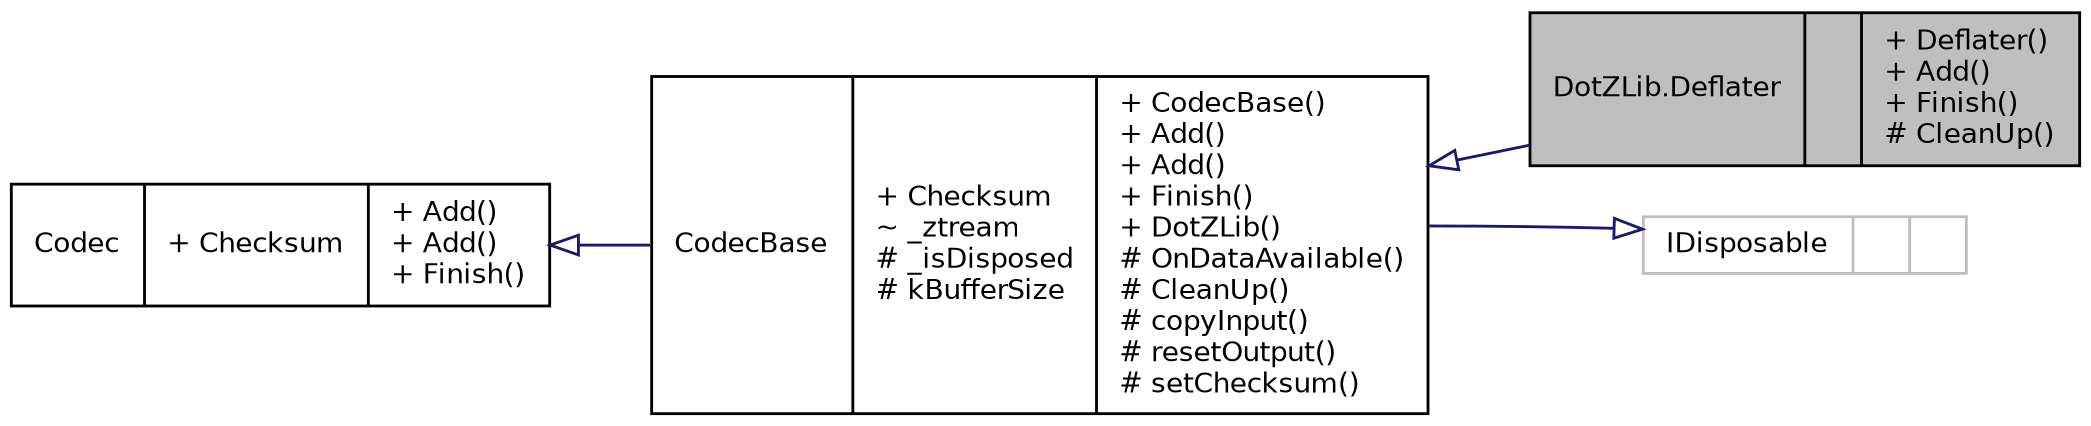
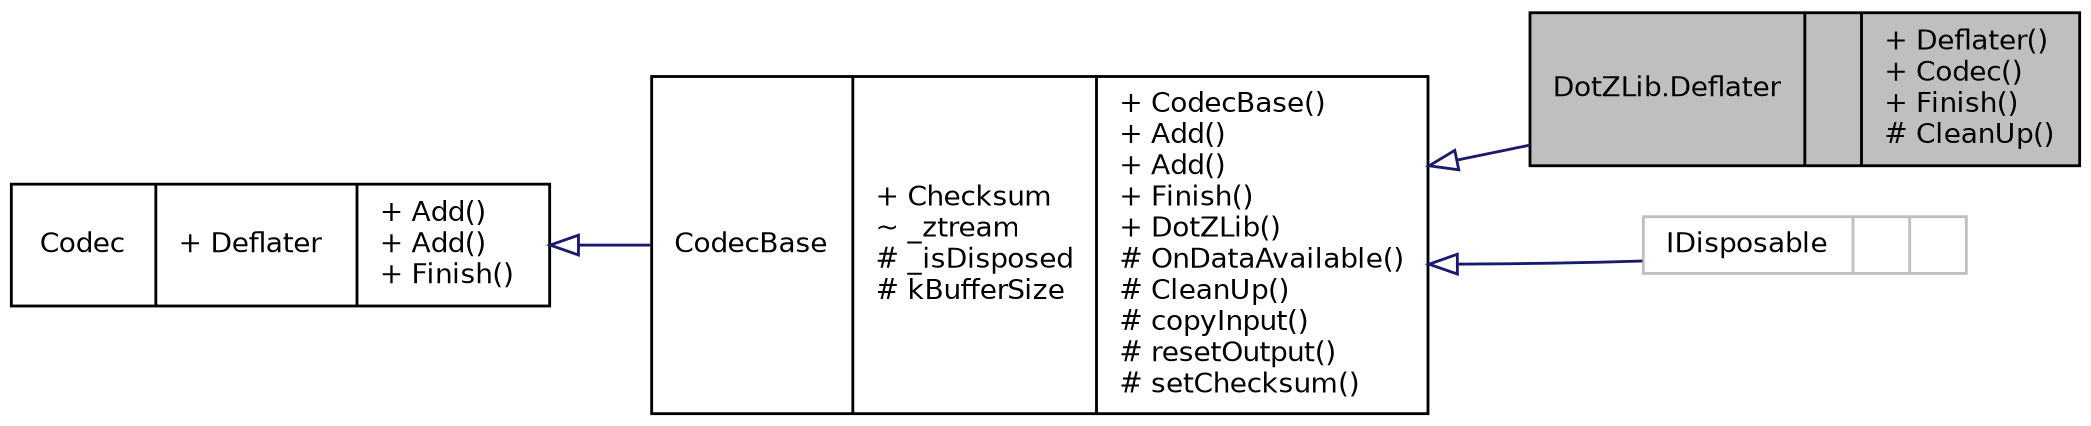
node "DotZLib.Deflater": text "+ Add()" -> "+ Codec()"
edge "CodecBase" -> "IDisposable": reversed
node "Codec": text "+ Checksum" -> "+ Deflater"
